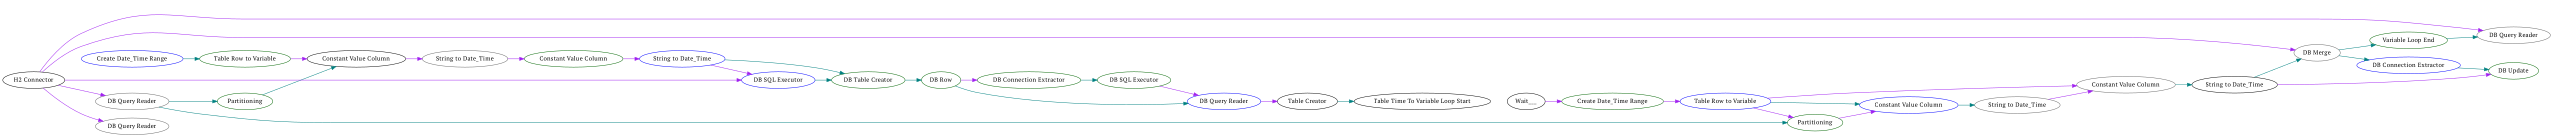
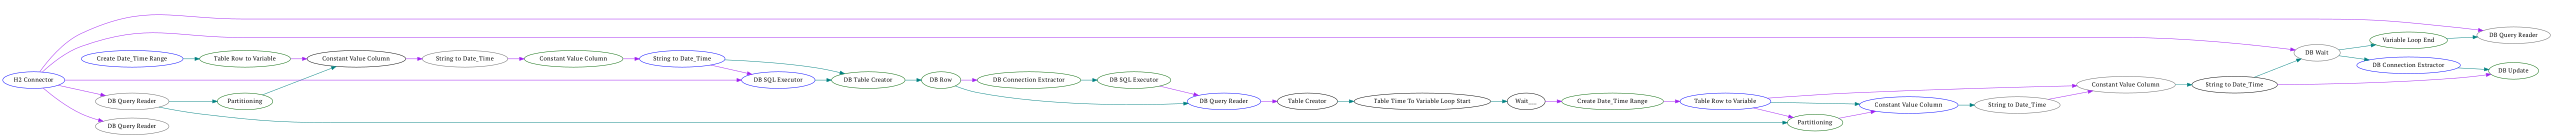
node "DB Merge": label "DB Merge" -> "DB Wait"
node "H2 Connector": color black -> blue
edge "Table Time To Variable Loop Start" -> "Wait___": added
